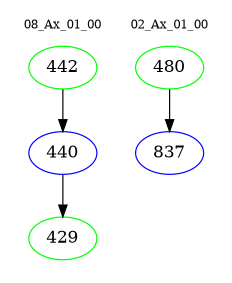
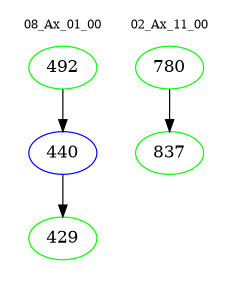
cluster "02_Ax_01_00": label "02_Ax_01_00" -> "02_Ax_11_00"
node "442": label "442" -> "492"
node "480": label "480" -> "780"
node "837": color blue -> green
